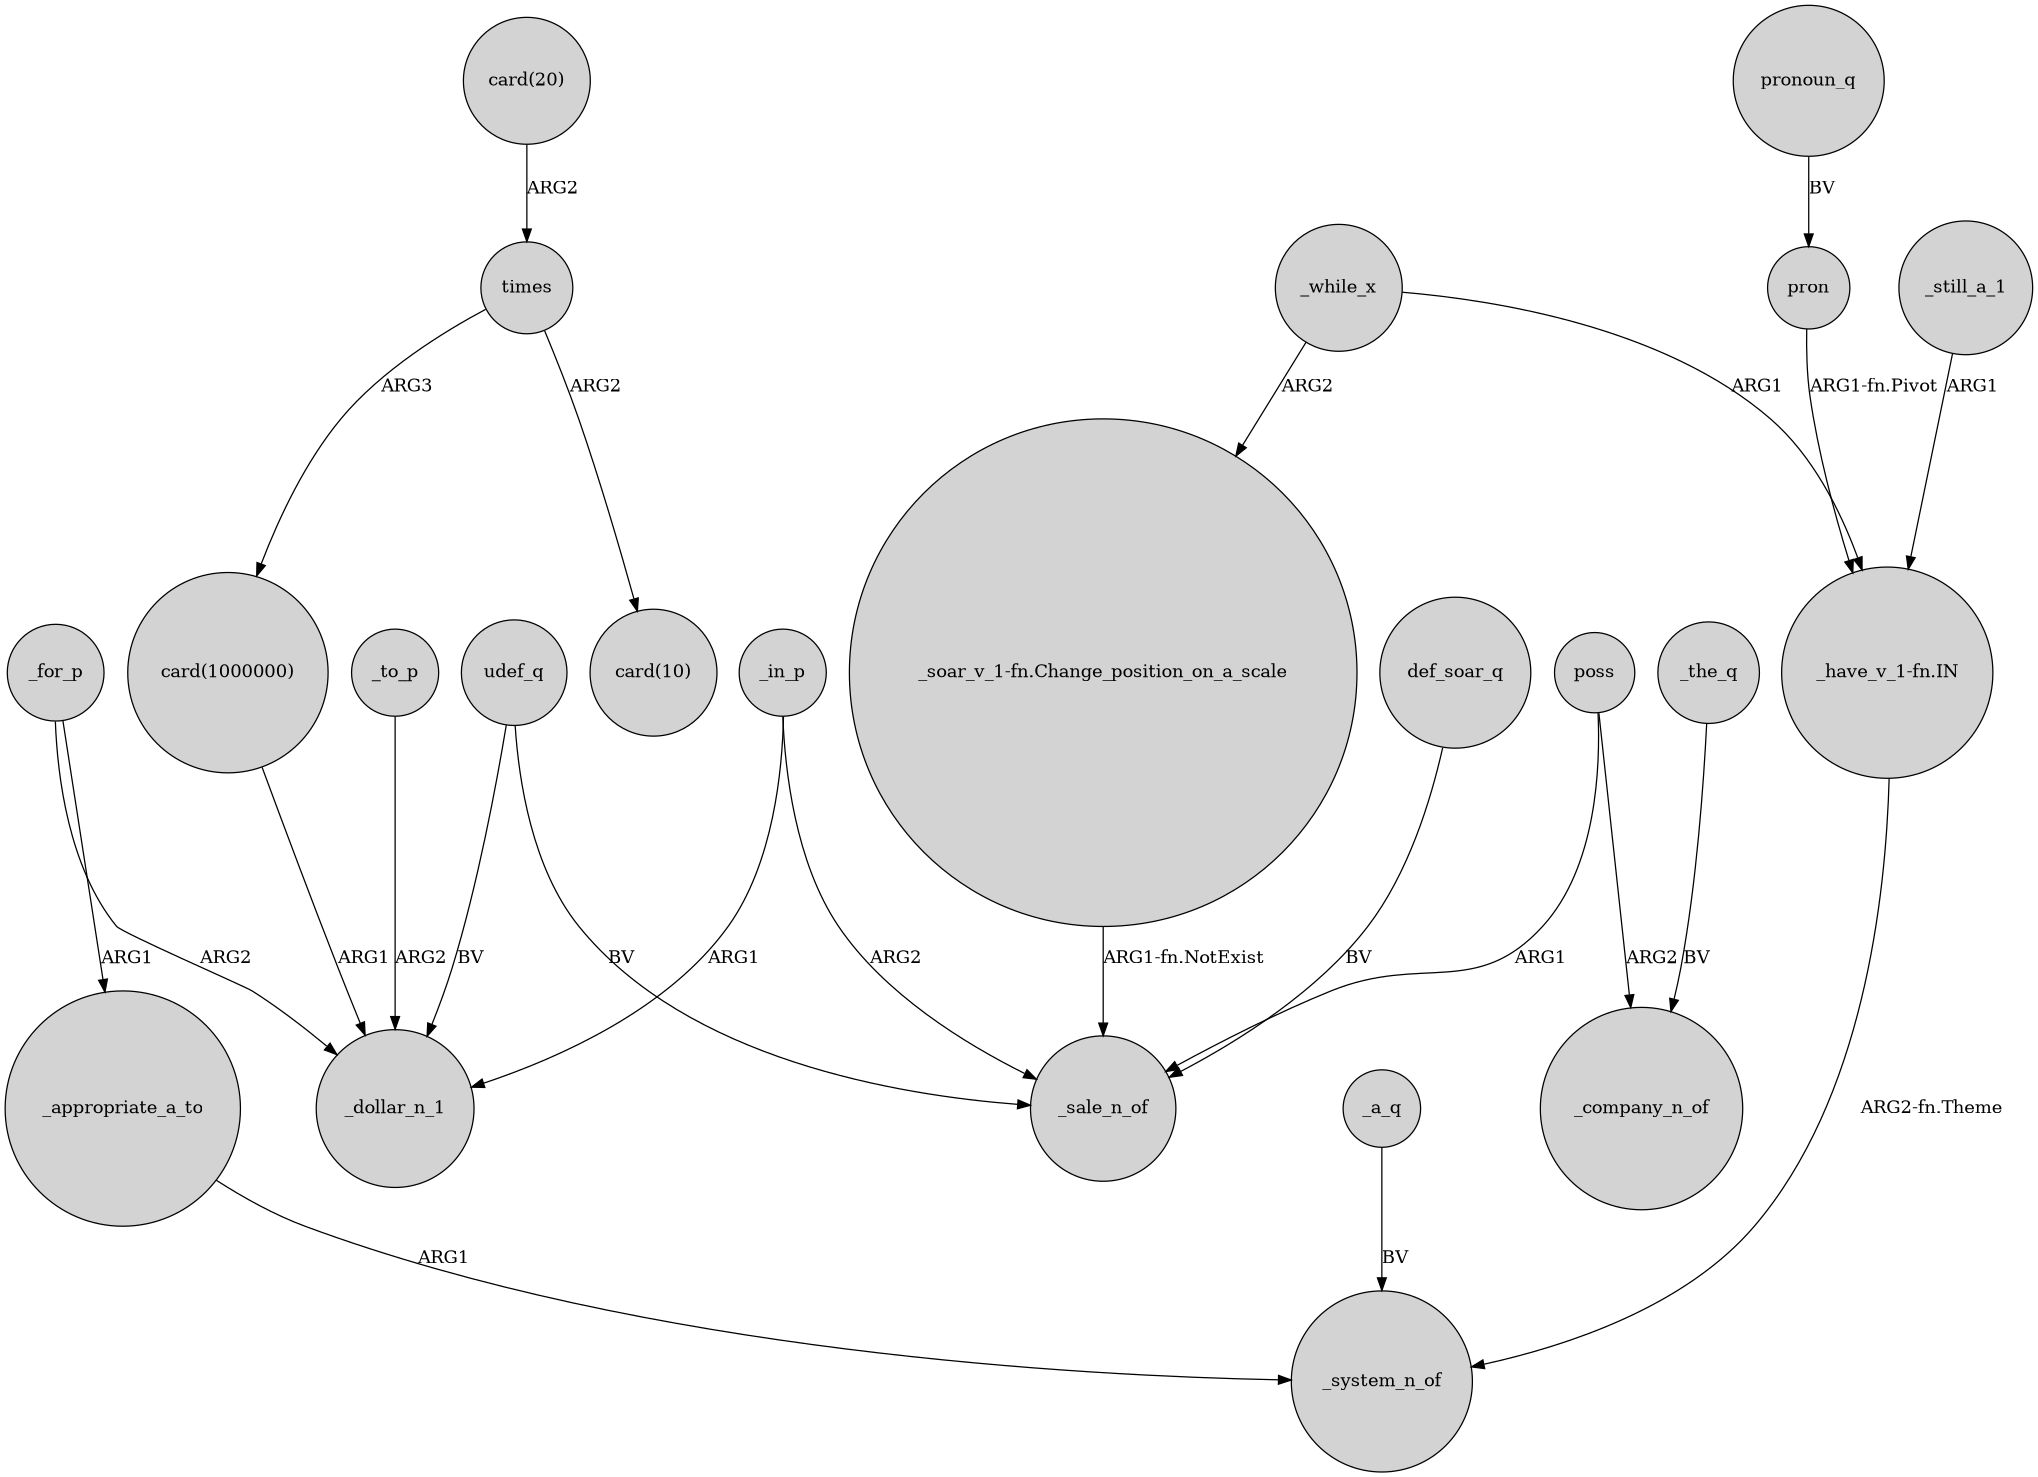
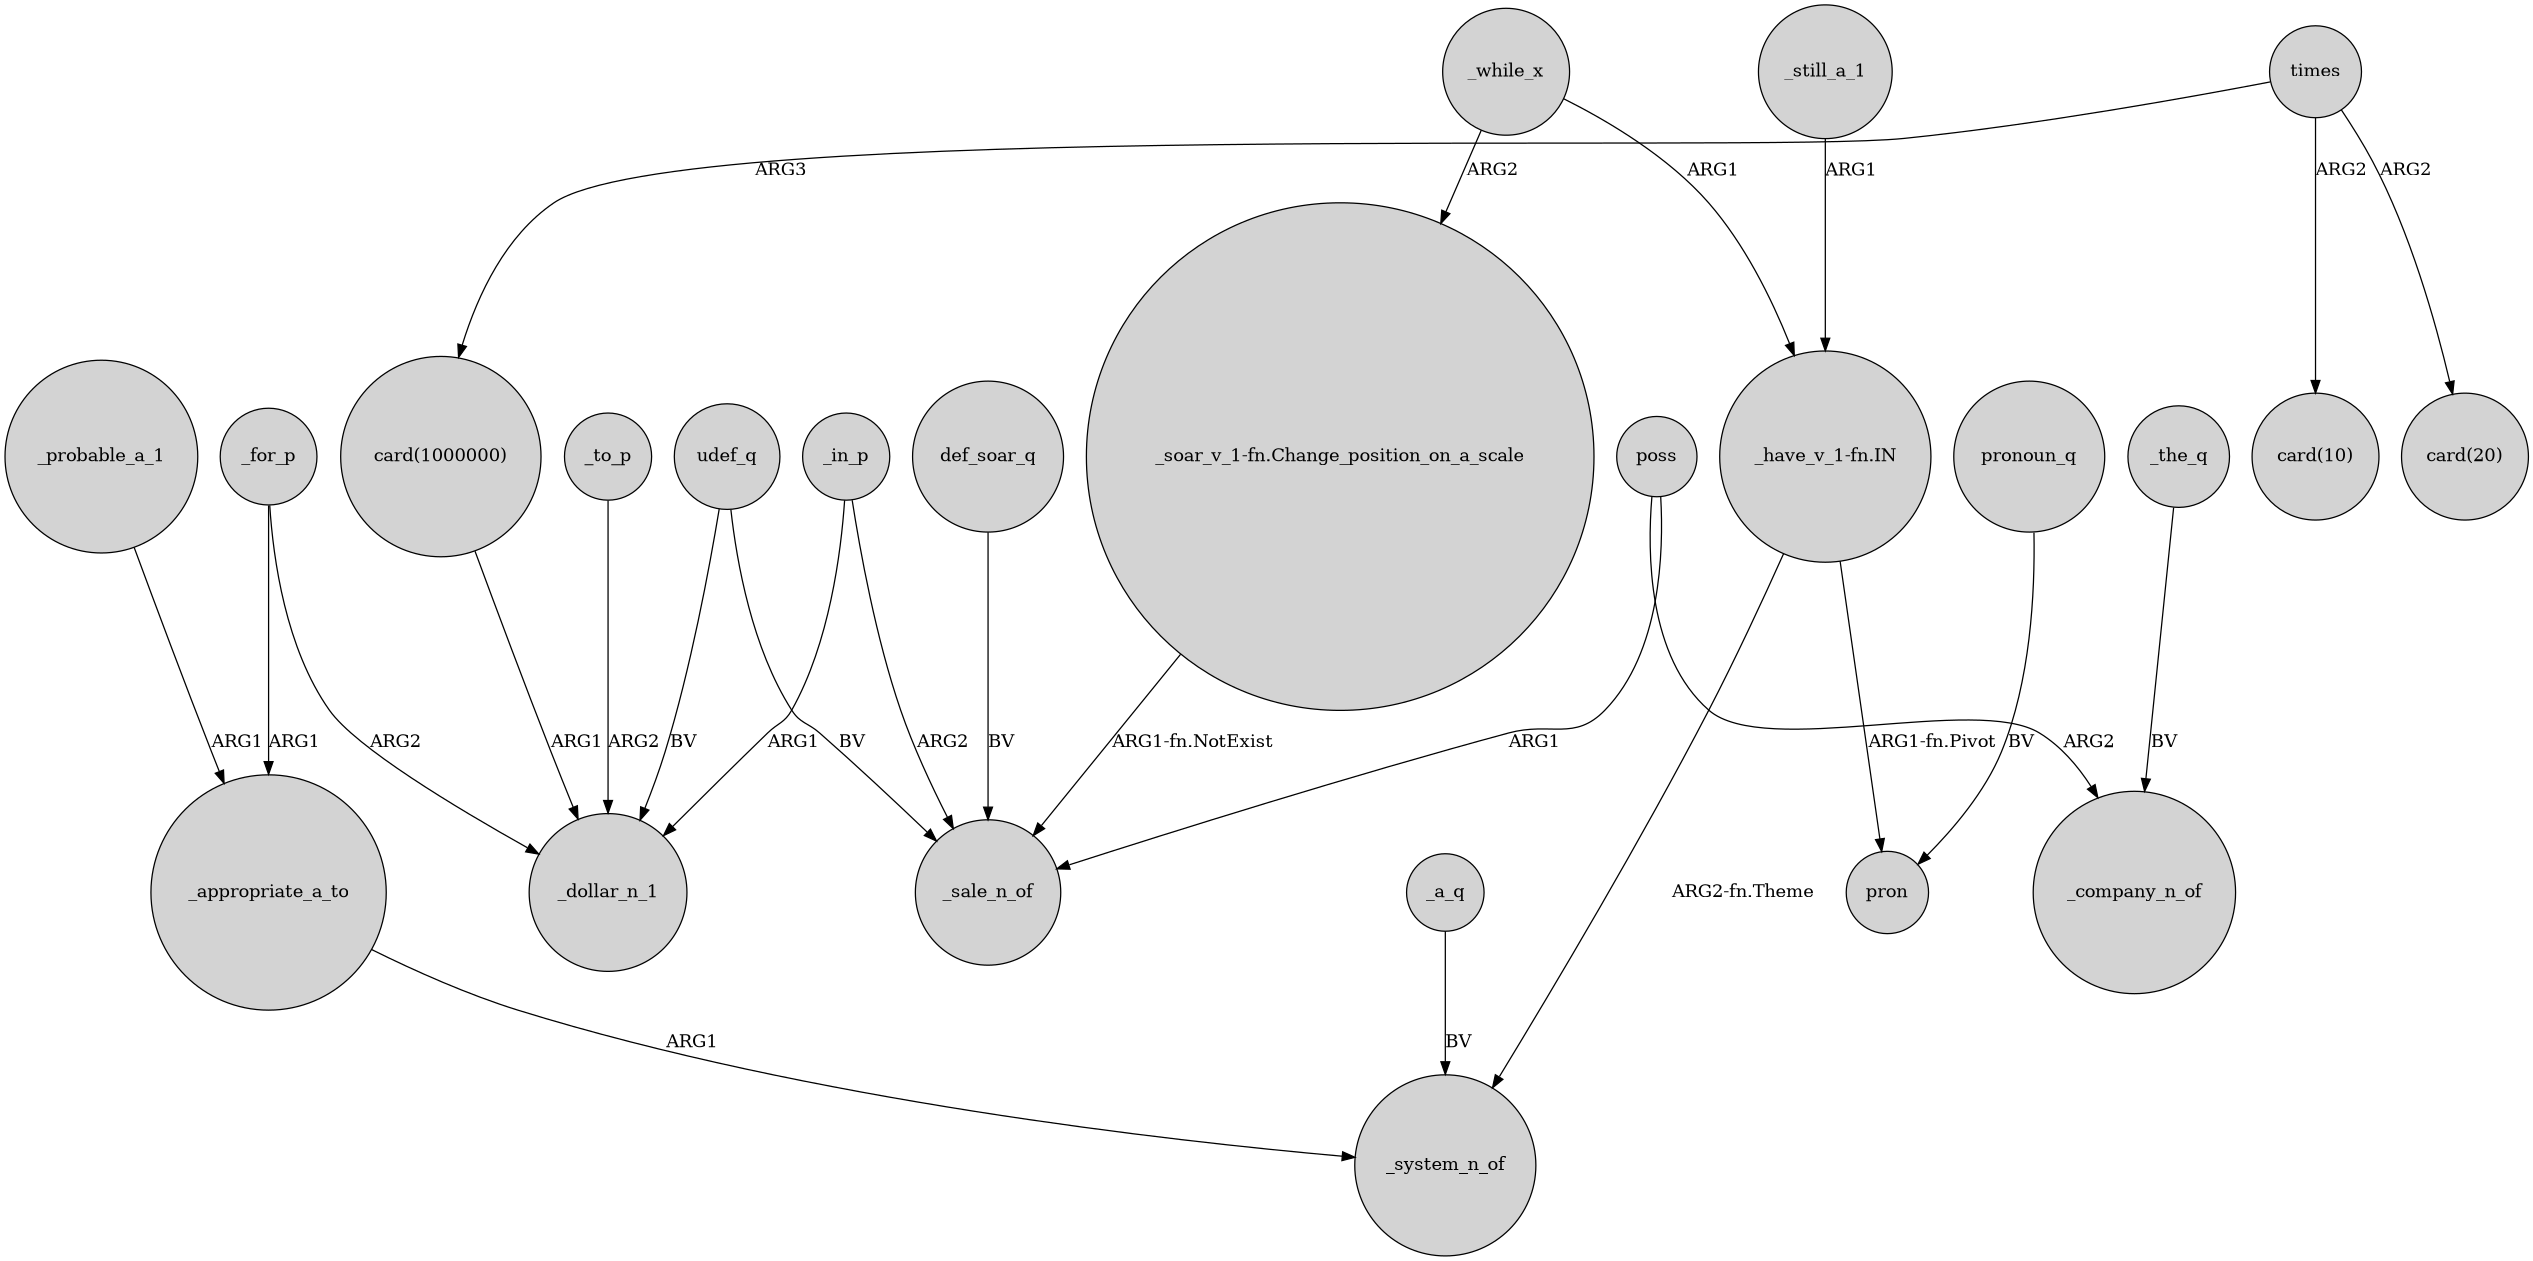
edge "card(20)" -> "times": reversed
edge "pron" -> "_have_v_1-fn.IN": reversed
node "_probable_a_1": added
